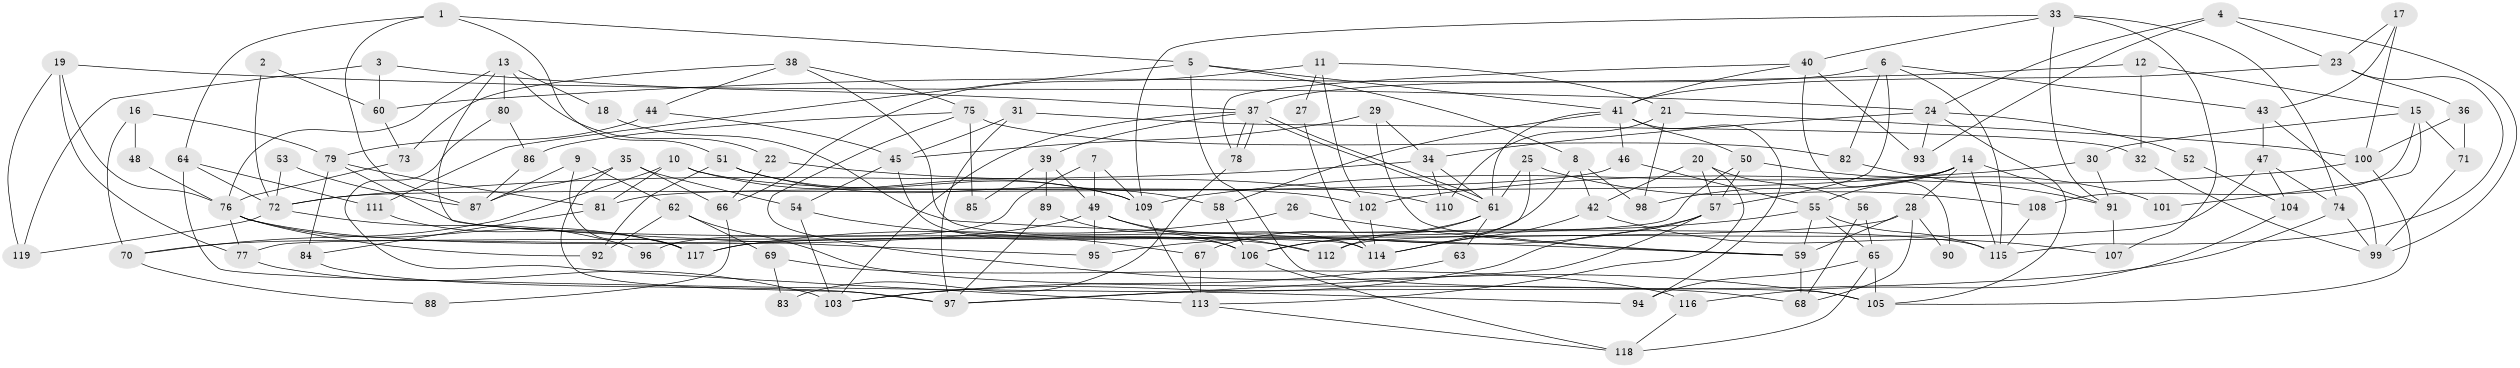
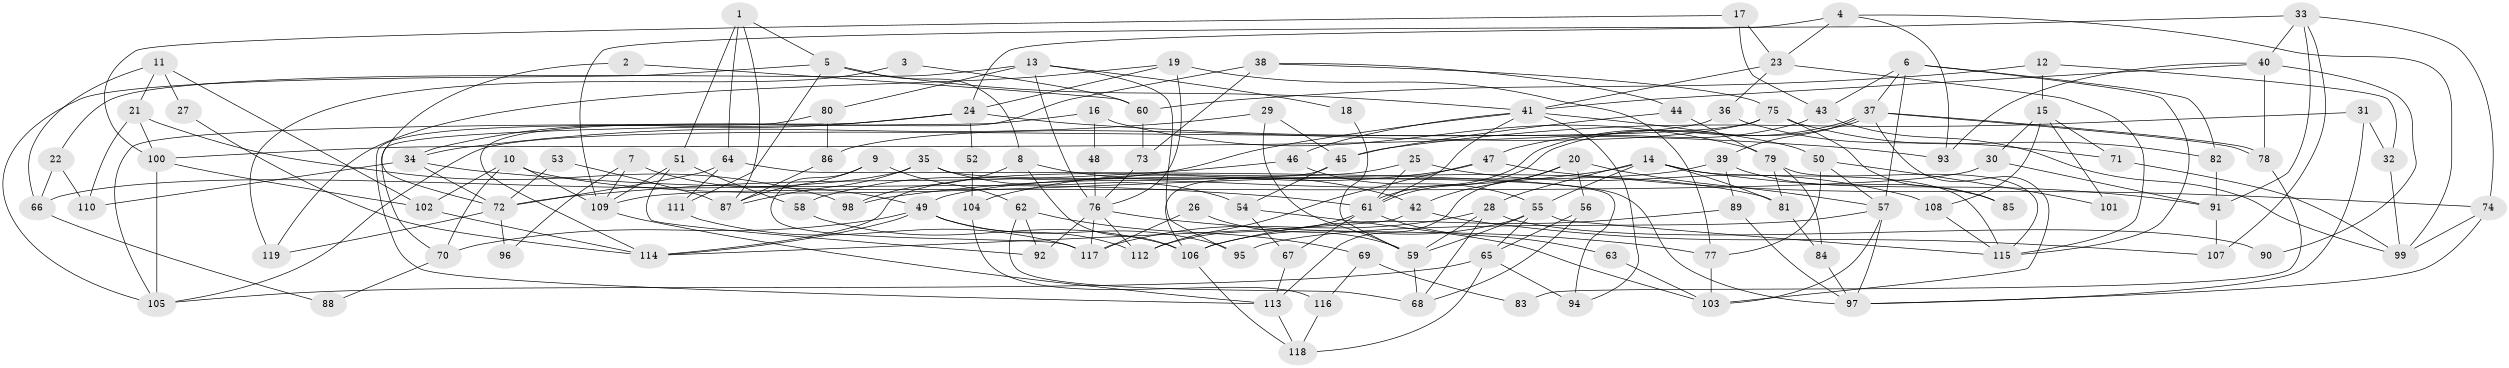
edge "3" -- "37": removed
